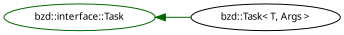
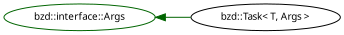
node "bzd::interface::Task": label "bzd::interface::Task" -> "bzd::interface::Args"
